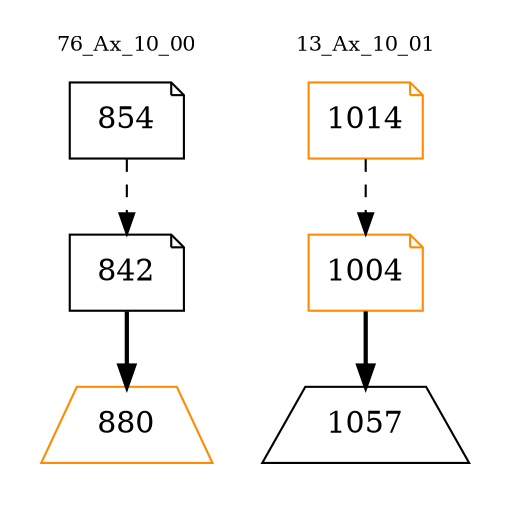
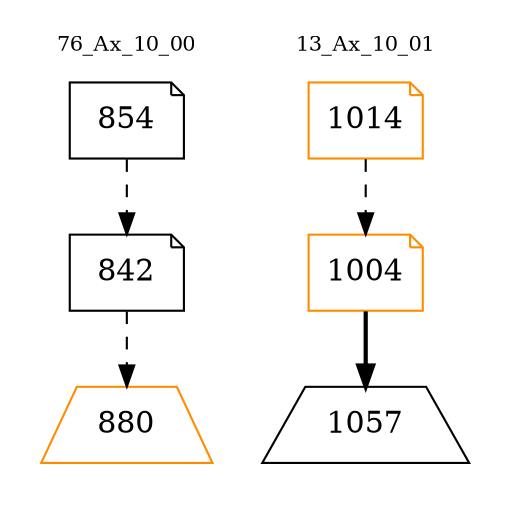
edge "842" -> "880": style bold -> dashed
